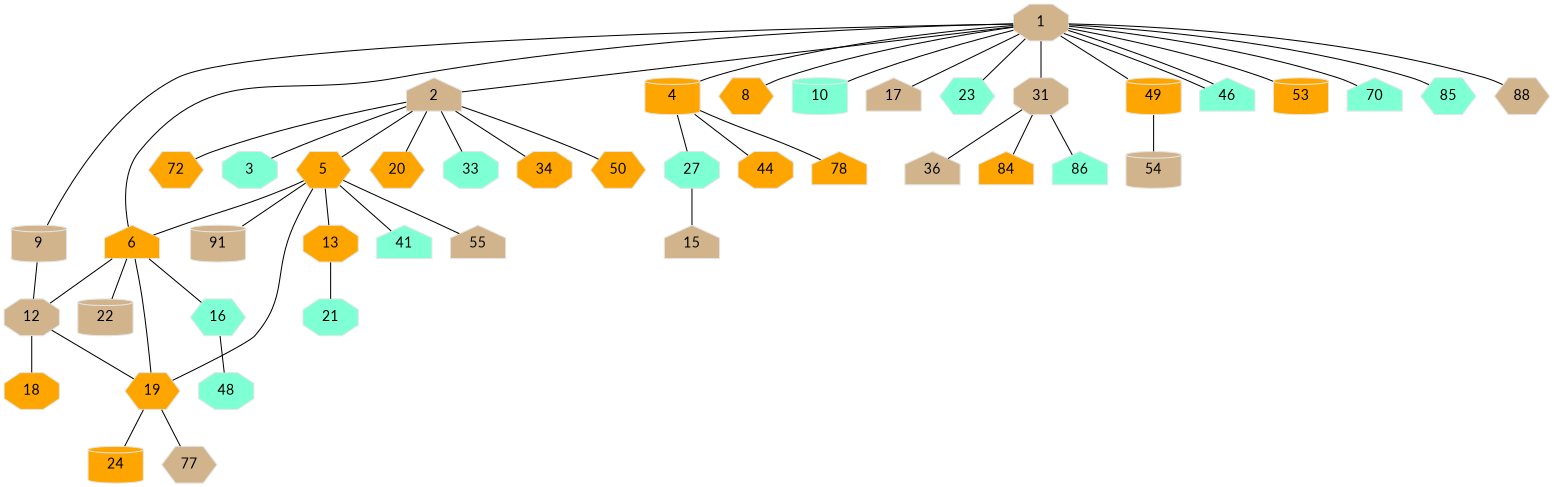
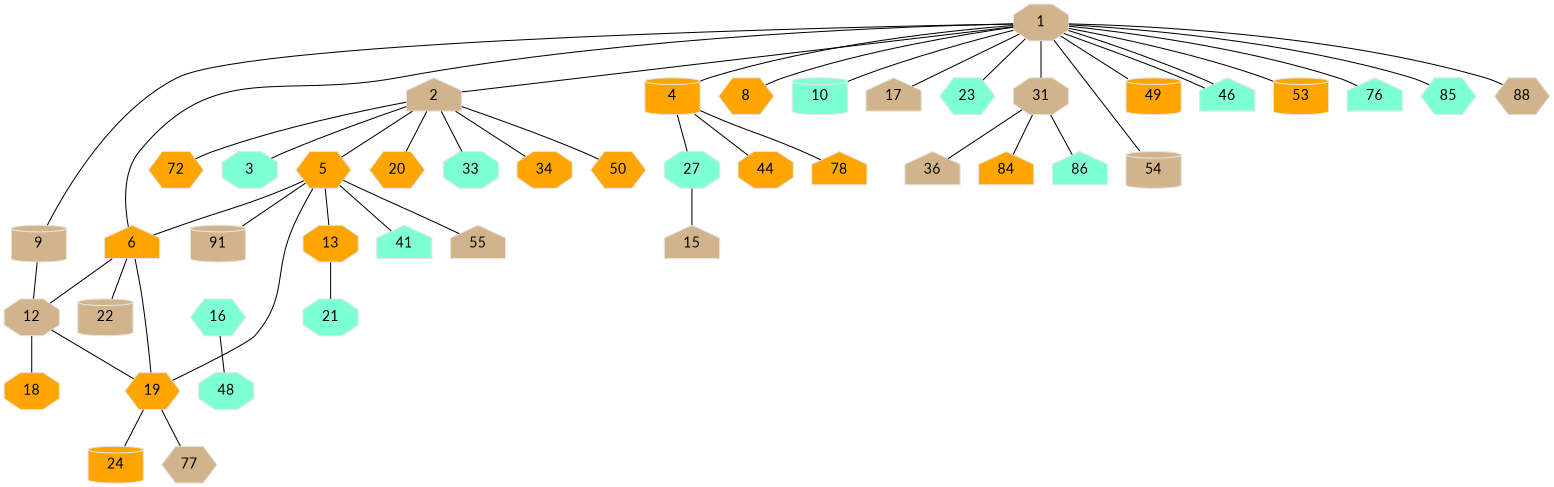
node "70": label "70" -> "76"
edge "49" -- "54": now "1" -- "54"
edge "6" -- "16": removed
